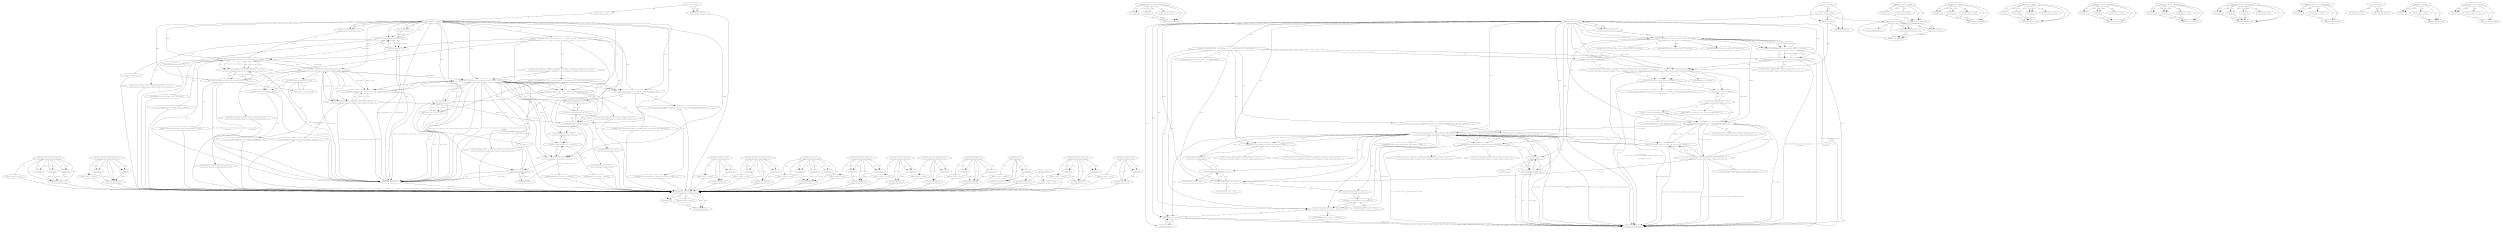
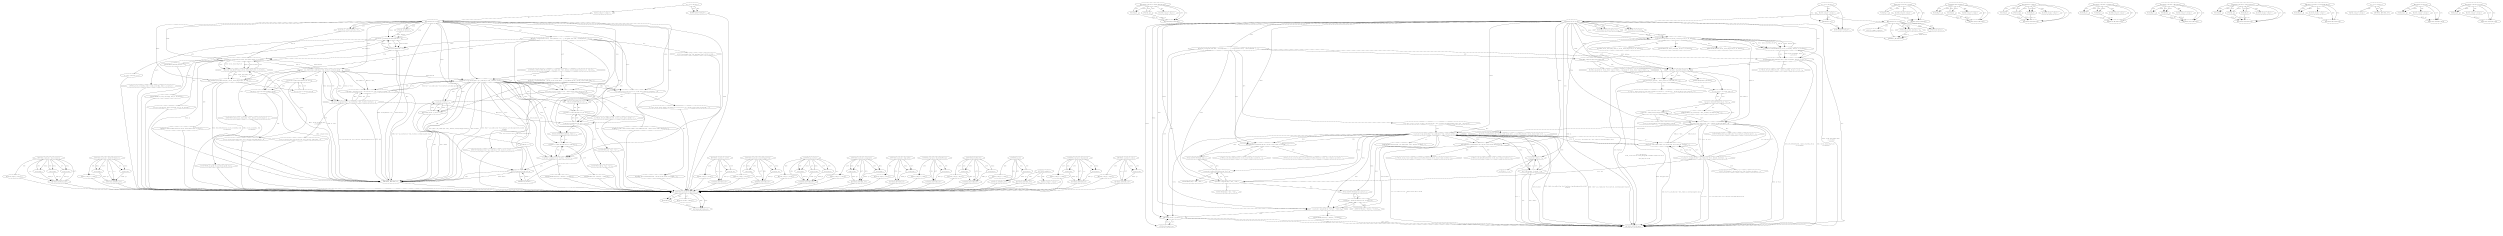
node "(PARAM,size_t bufsize)": added
node "<(LOCAL,unsigned char* buf: unsigned char*)<SUB>3</SUB>>": added
node "<(LOCAL,unsigned char* buf: unsigned char*)<SUB>4</SUB>>": removed
edge "(UNKNOWN,),))" -> "(<operator>.logicalNot,!bufsize)": now "(CONTROL_STRUCTURE,IF,if (!bufsize))" -> "(<operator>.logicalNot,!bufsize)"
